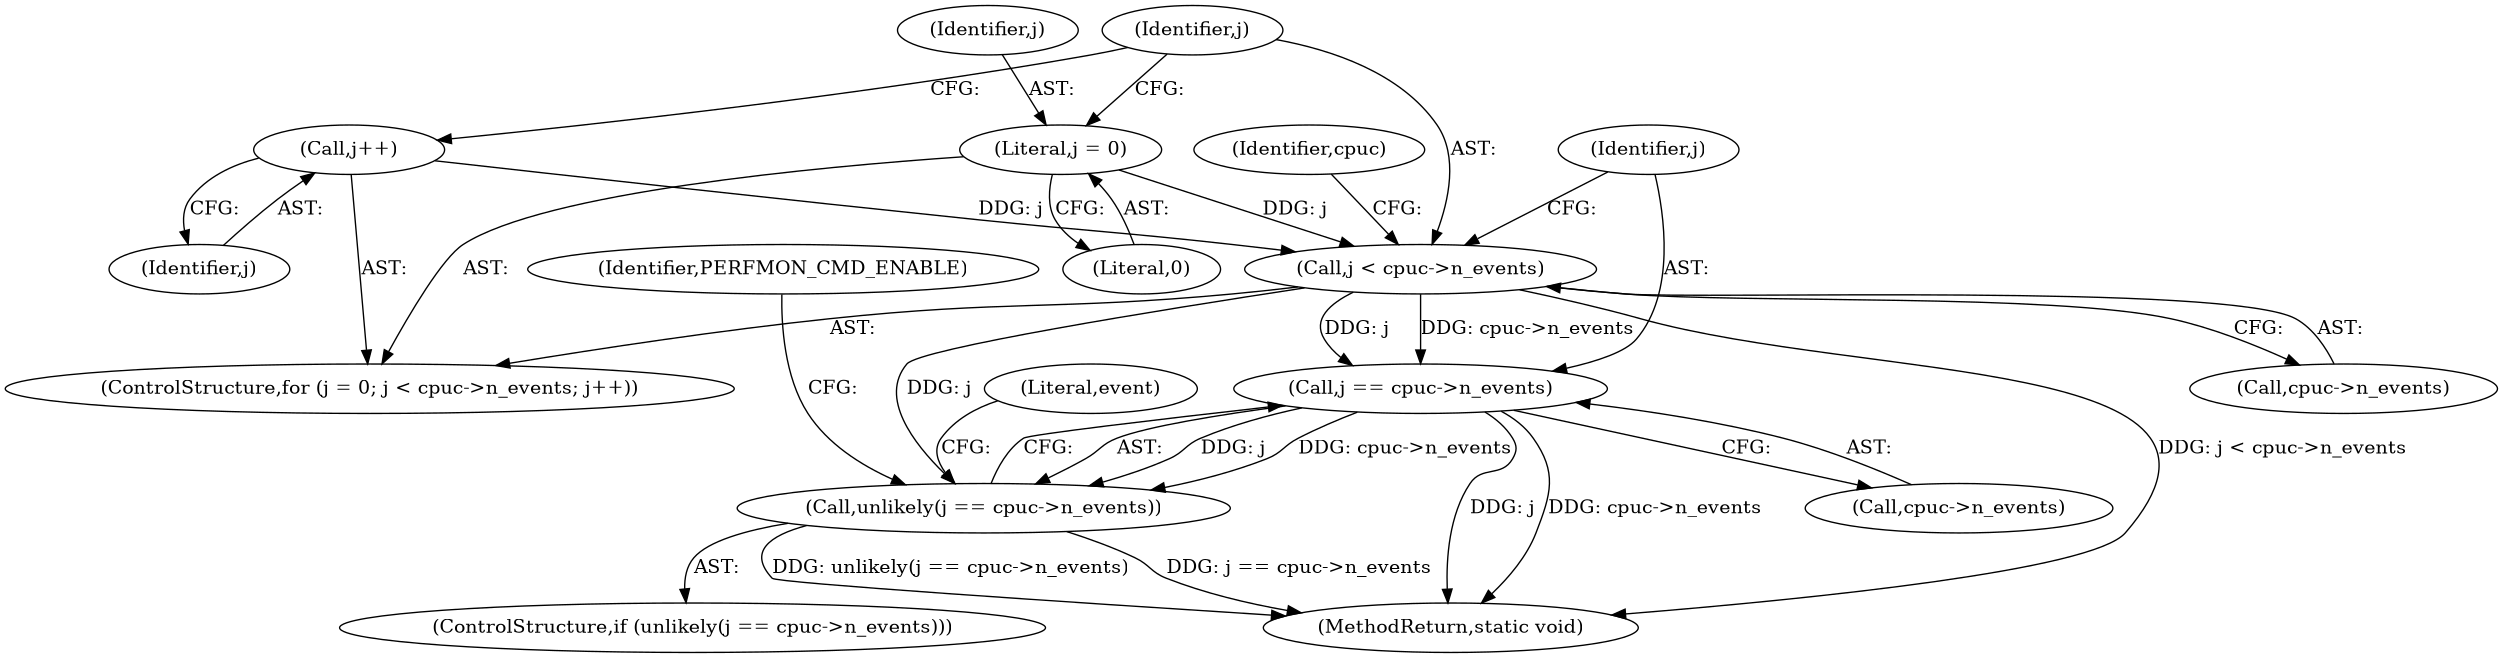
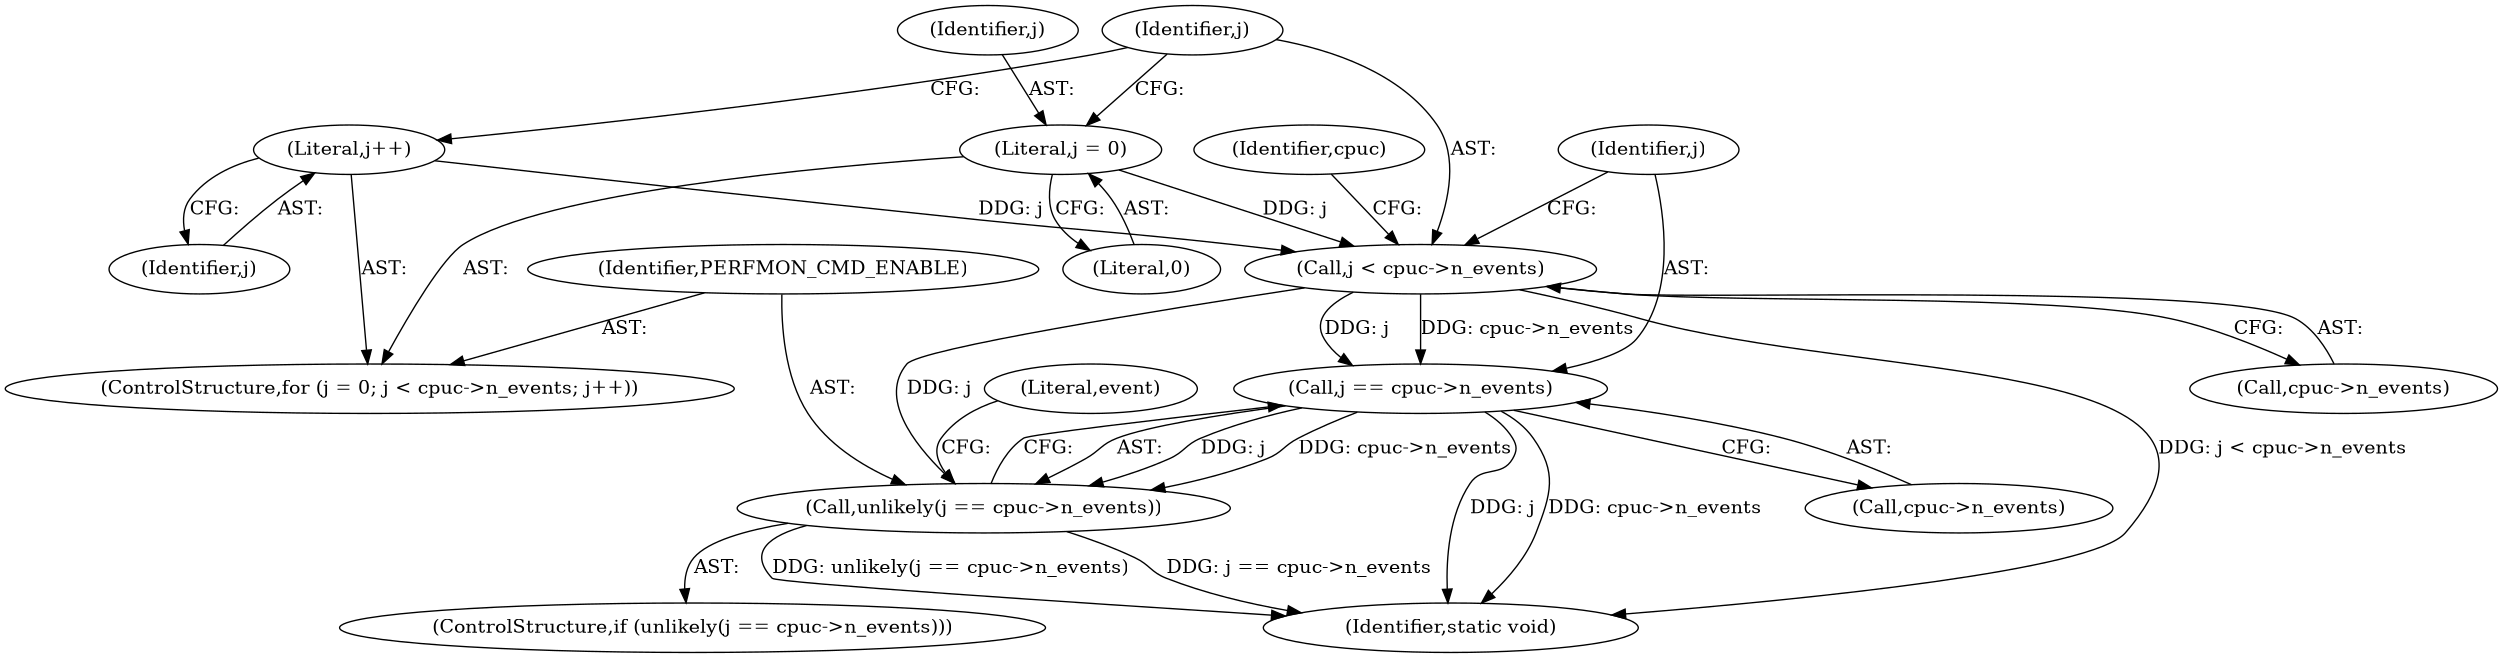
node "(Call,j++)": label "(Call,j++)" -> "(Literal,j++)"
edge "(Call,j < cpuc->n_events)" -> "(ControlStructure,for (j = 0; j < cpuc->n_events; j++))": now "(Identifier,PERFMON_CMD_ENABLE)" -> "(ControlStructure,for (j = 0; j < cpuc->n_events; j++))"
edge "(Identifier,PERFMON_CMD_ENABLE)" -> "(Call,unlikely(j == cpuc->n_events))": label "CFG: " -> "AST: "
node "(MethodReturn,static void)": label "(MethodReturn,static void)" -> "(Identifier,static void)"
